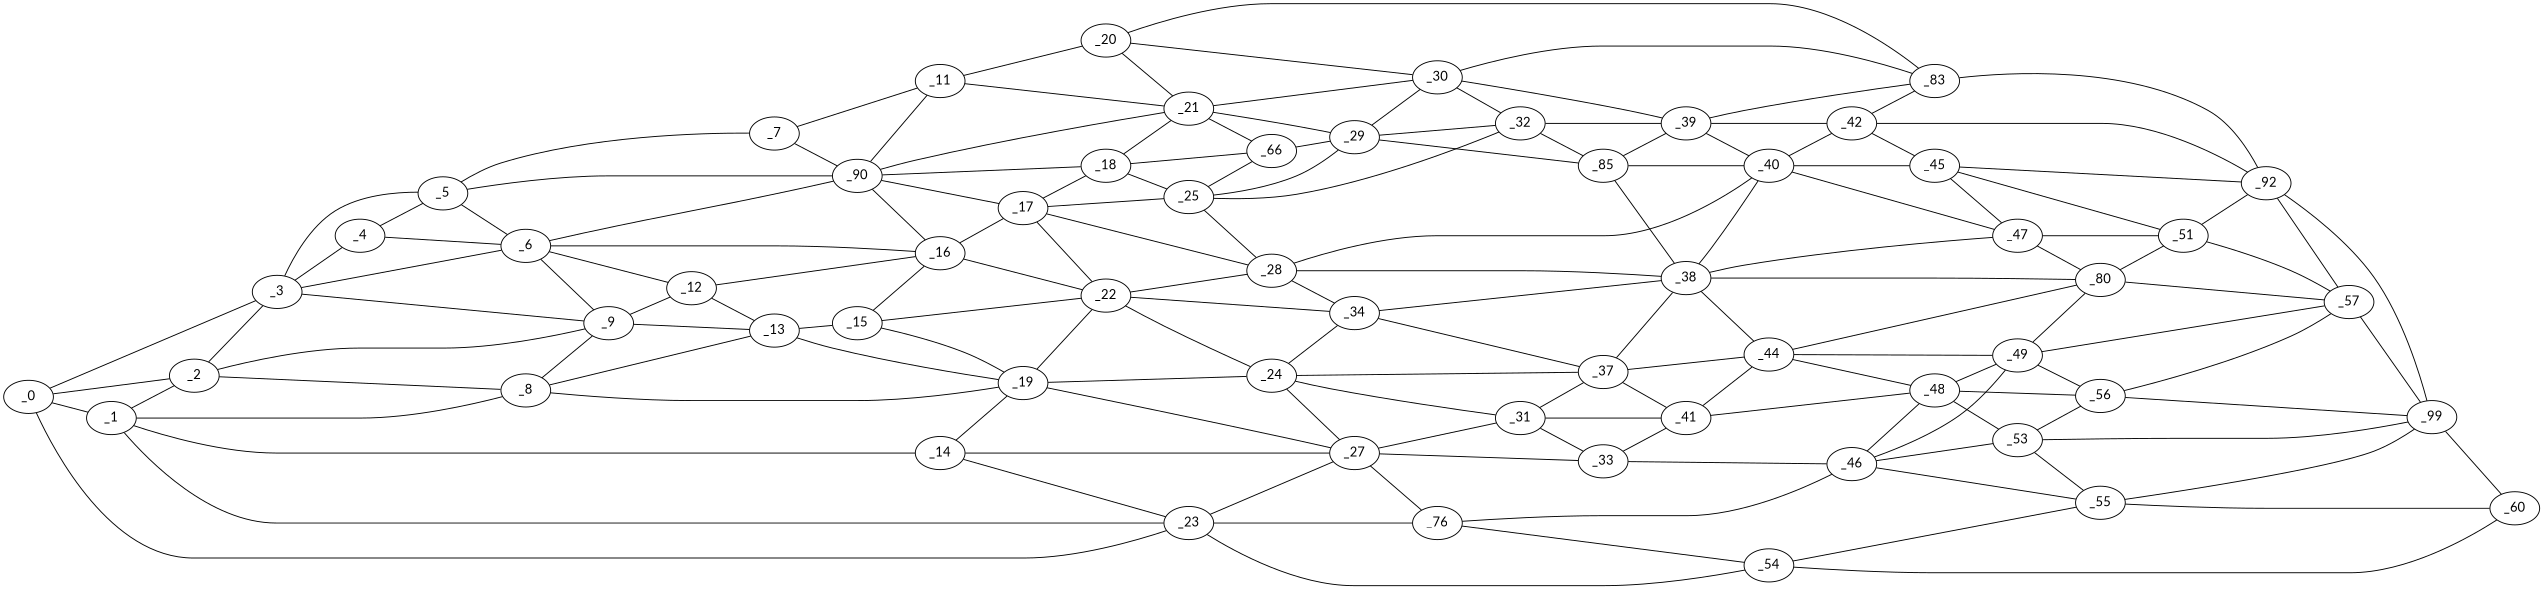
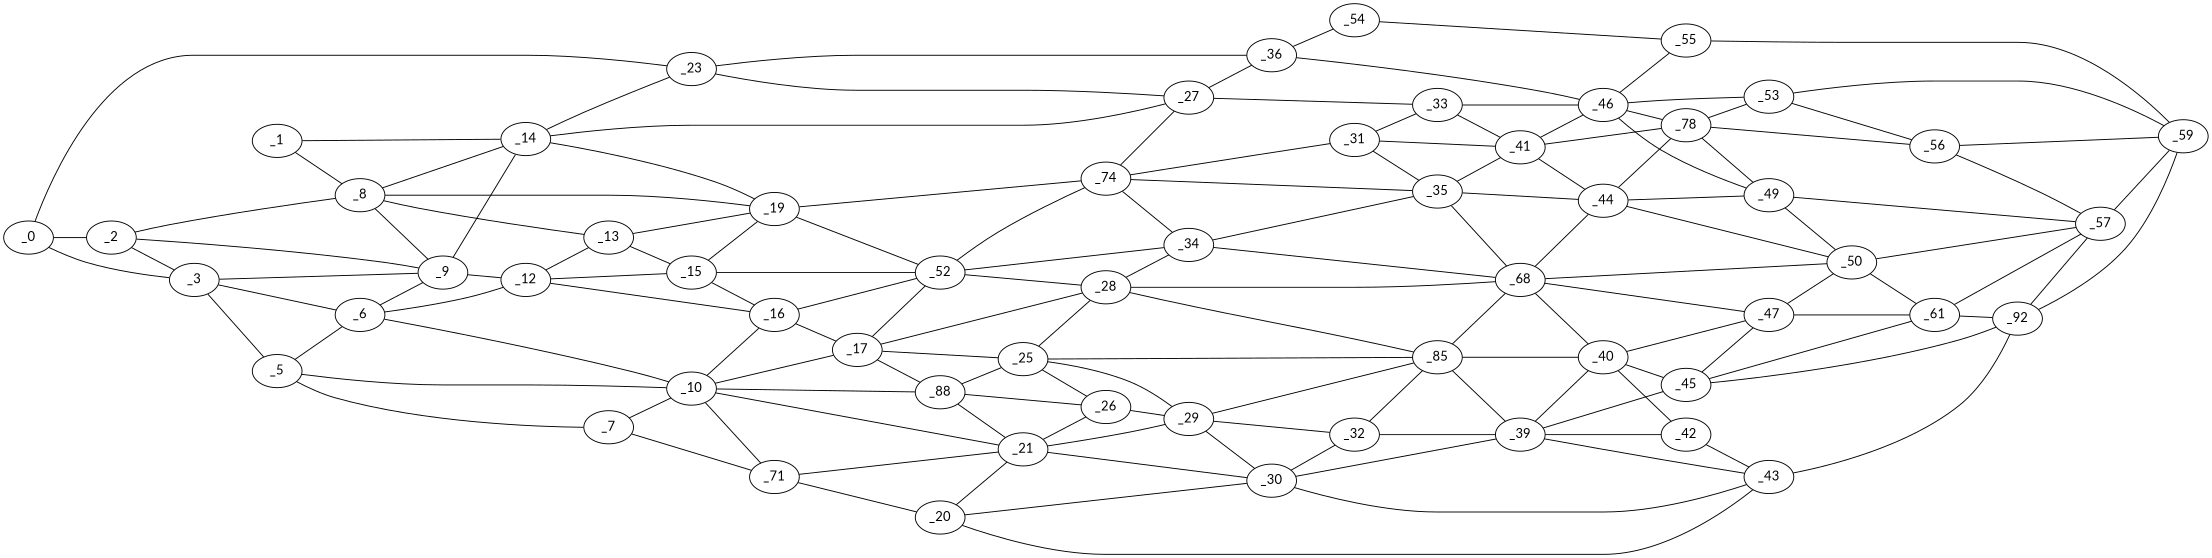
node "_11": label "_11" -> "_71"
node "_83": label "_83" -> "_43"
edge "_42" -- "_92": removed
edge "_46" -- "_41": added
edge "_42" -- "_45": now "_39" -- "_45"
node "_66": label "_66" -> "_26"
node "_18": label "_18" -> "_88"
edge "_14" -- "_8": added
node "_90": label "_90" -> "_10"
edge "_32" -- "_25": now "_85" -- "_25"
node "_4": removed
edge "_40" -- "_28": now "_85" -- "_28"
node "_51": label "_51" -> "_61"
edge "_6" -- "_16": removed
edge "_15" -- "_12": added
node "_38": label "_38" -> "_68"
node "_80": label "_80" -> "_50"
node "_22": label "_22" -> "_52"
edge "_9" -- "_13": now "_9" -- "_14"
node "_37": label "_37" -> "_35"
node "_24": label "_24" -> "_74"
edge "_49" -- "_56": removed
node "_48": label "_48" -> "_78"
edge "_2" -- "_1": removed
edge "_0" -- "_1": removed
edge "_19" -- "_27": removed
node "_99": label "_99" -> "_59"
edge "_31" -- "_27": removed
edge "_53" -- "_55": removed
node "_60": removed
edge "_1" -- "_23": removed
node "_76": label "_76" -> "_36"
edge "_23" -- "_54": removed
